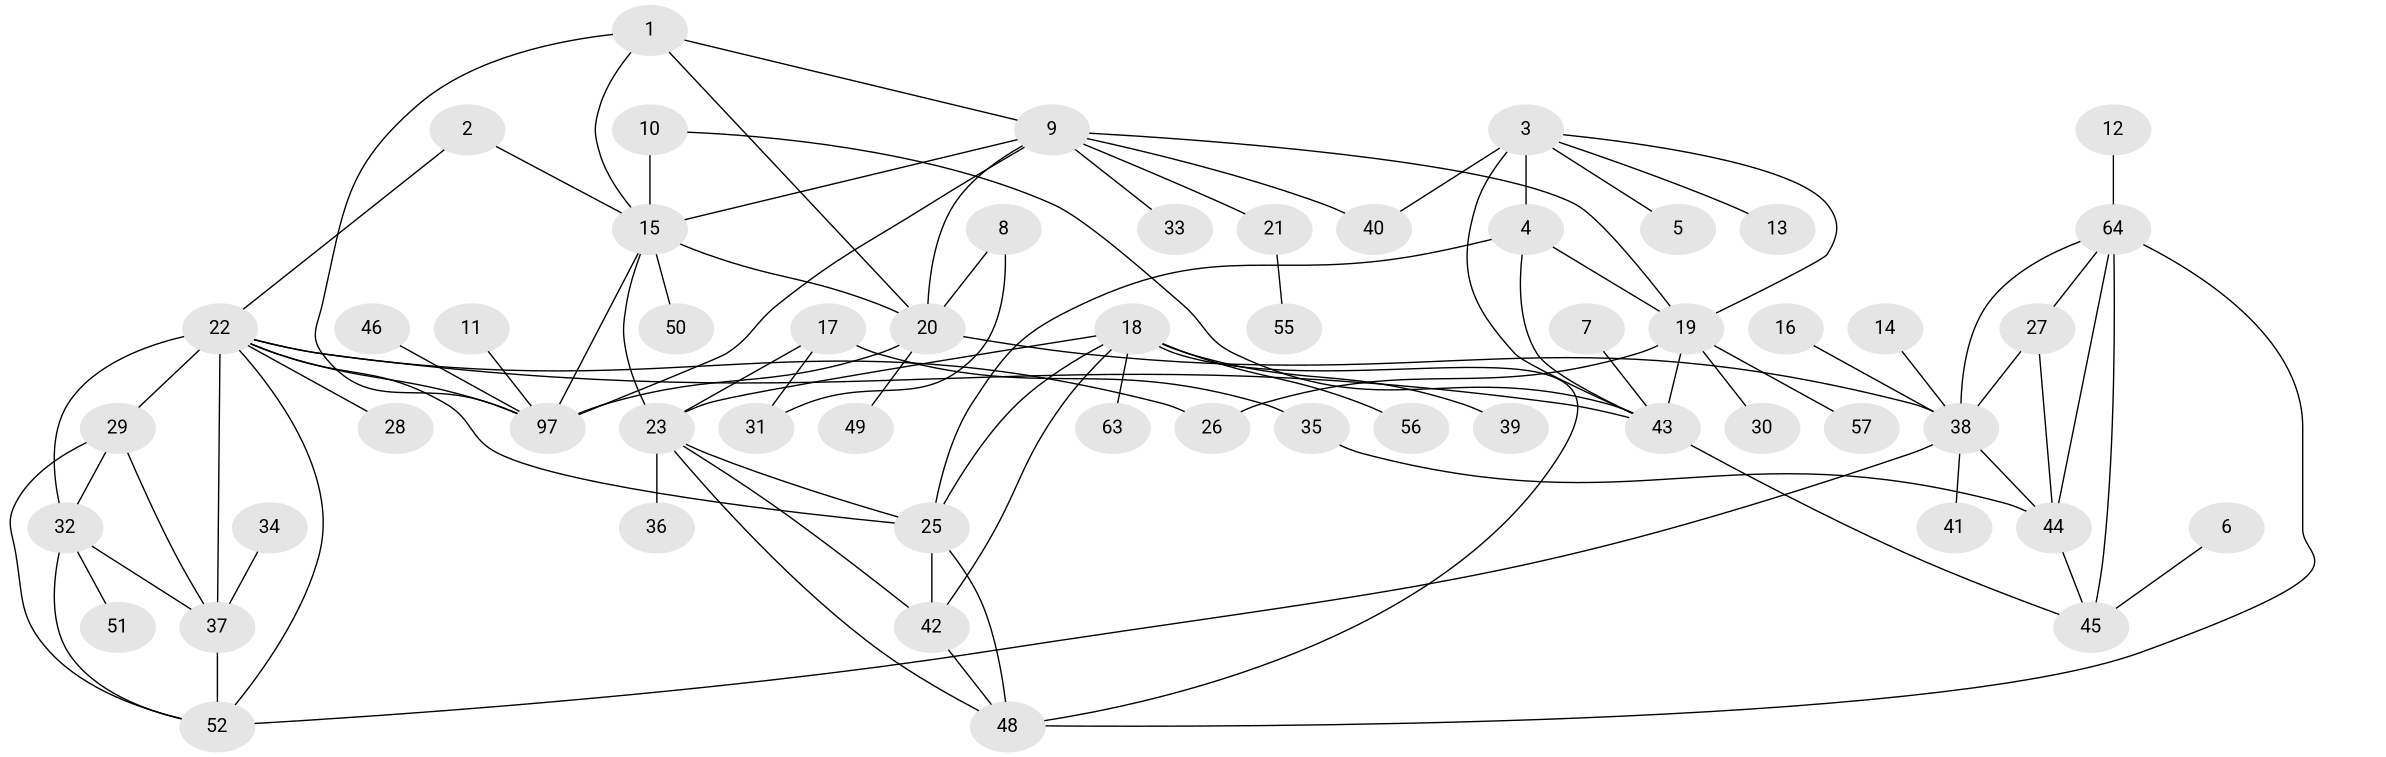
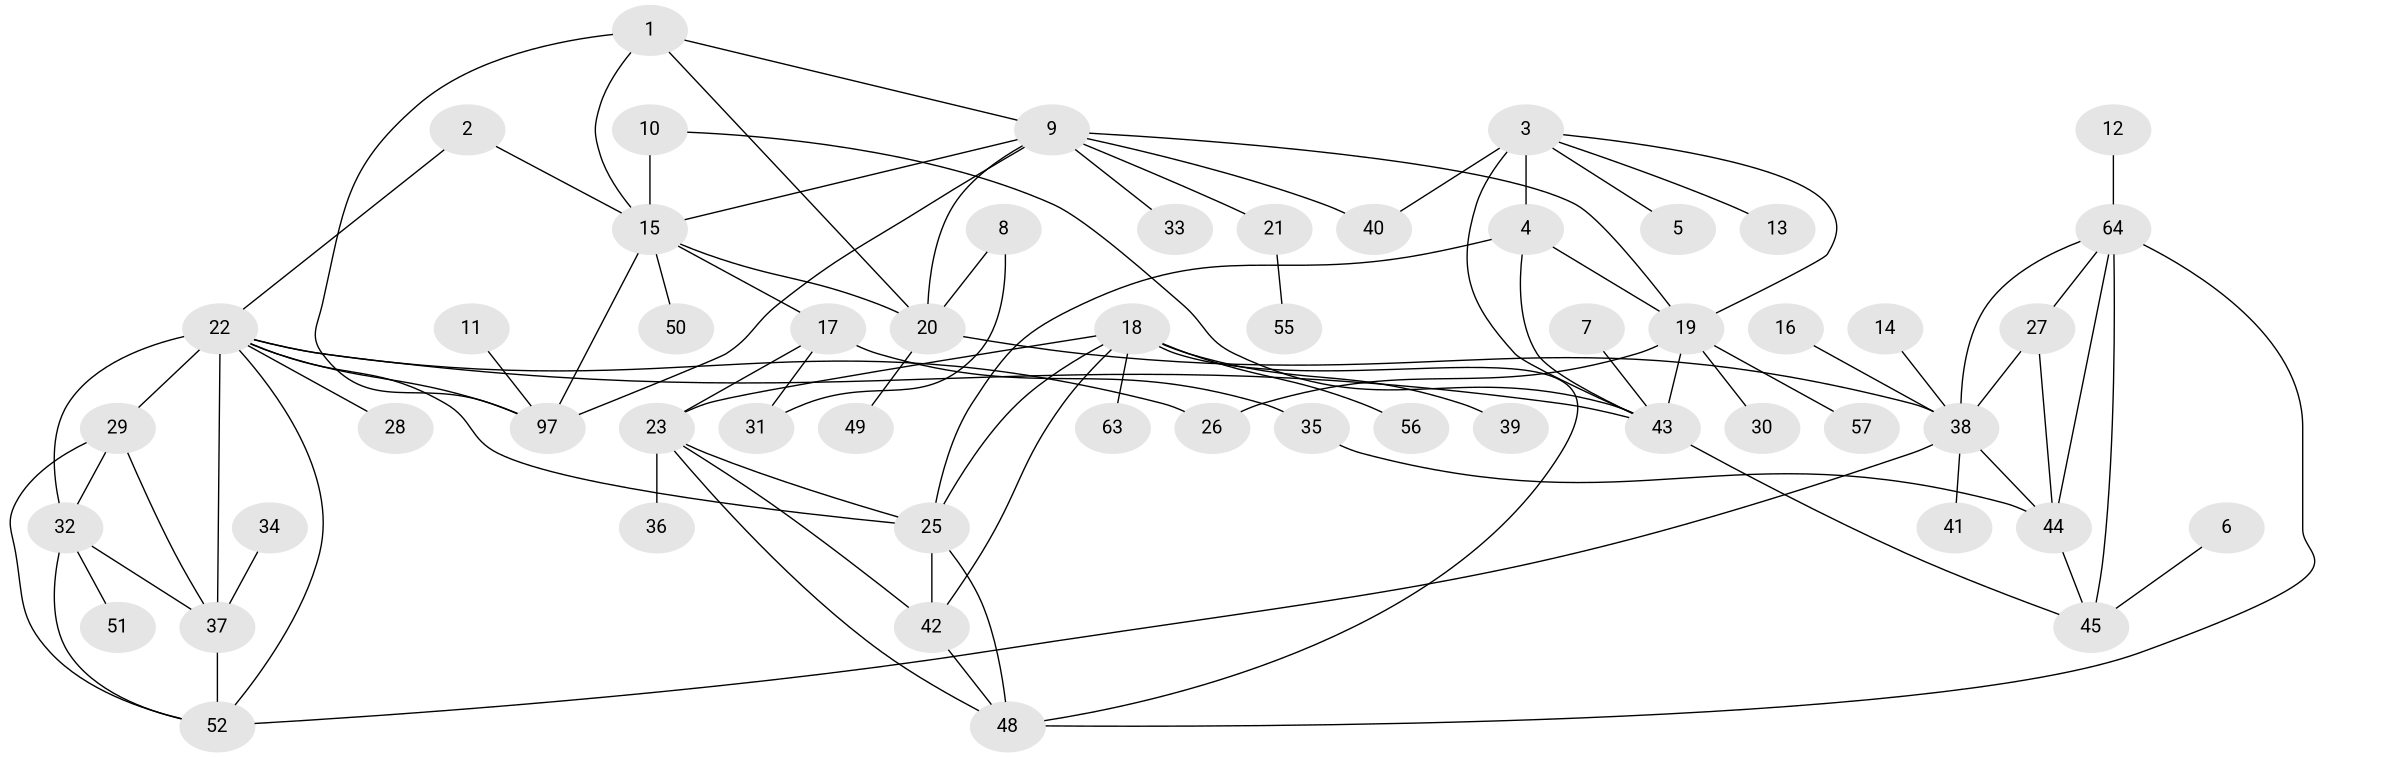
node "46": removed
edge "15" -- "23": now "15" -- "17"
edge "20" -- "97": removed
